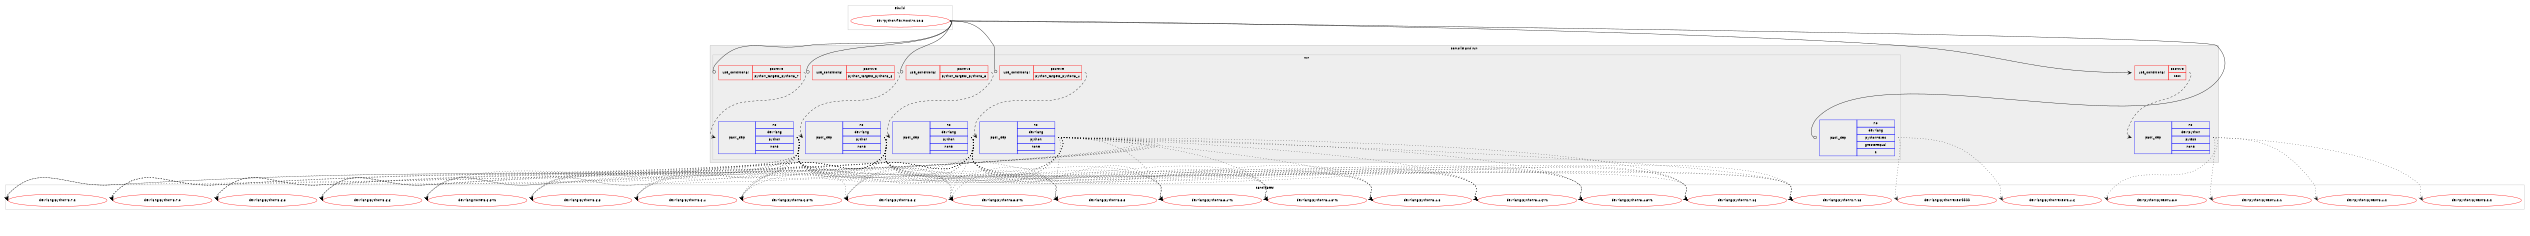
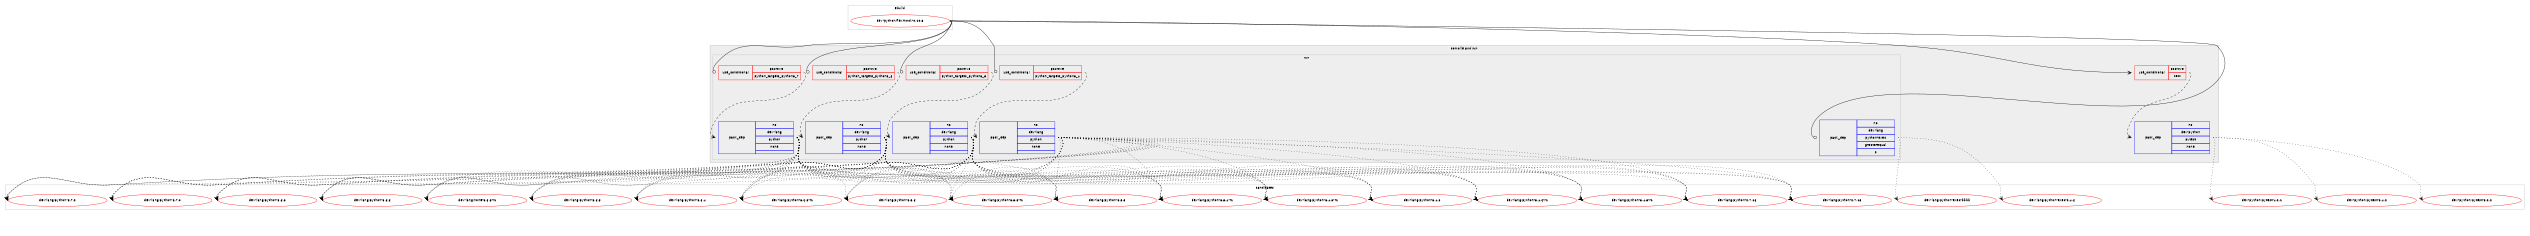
node "dev-python/pytest-4.3.0": removed
